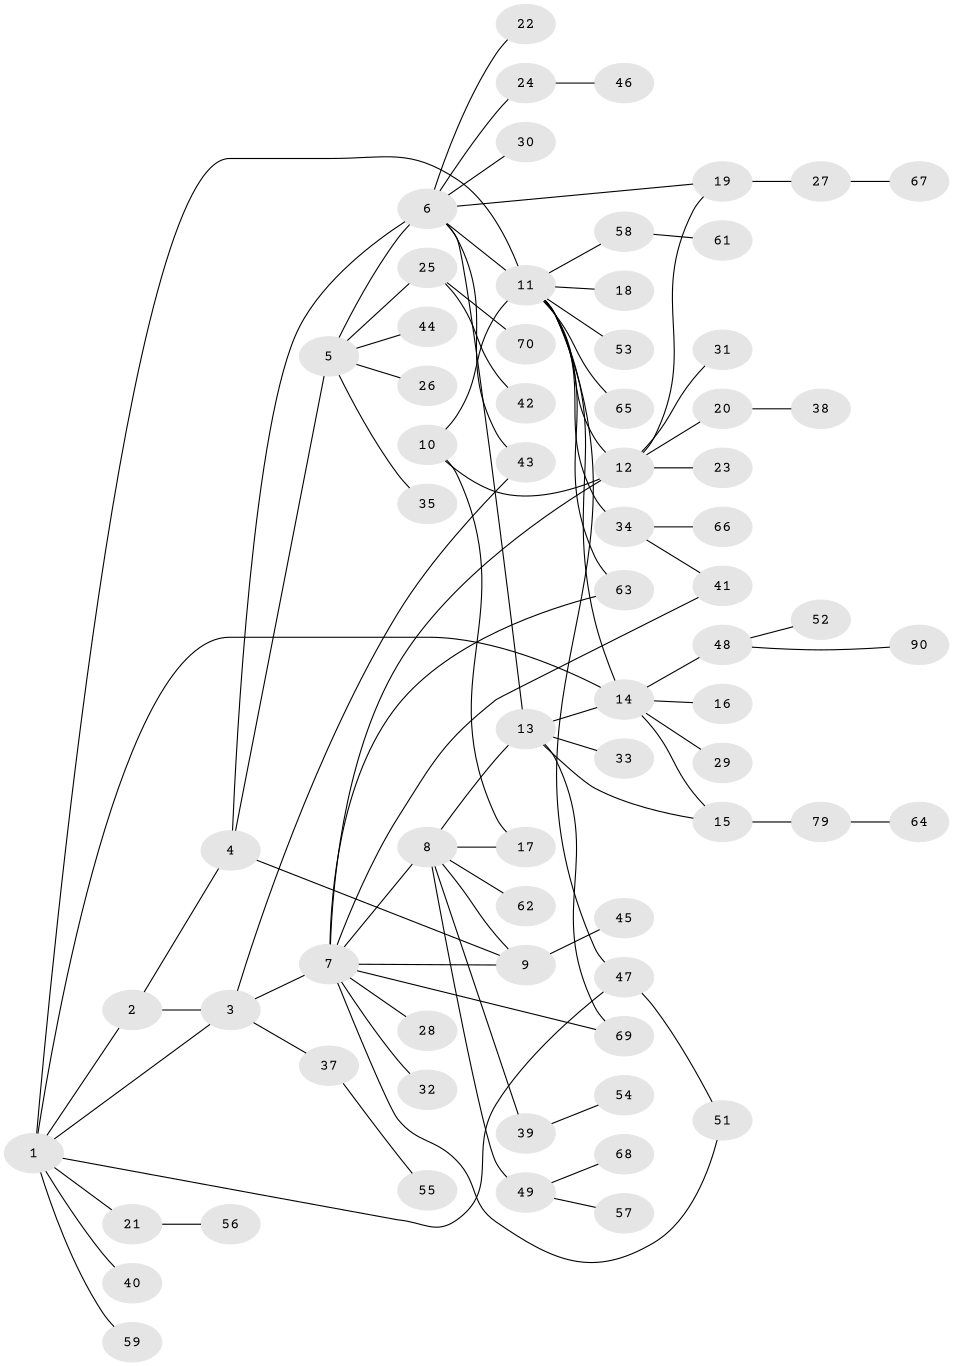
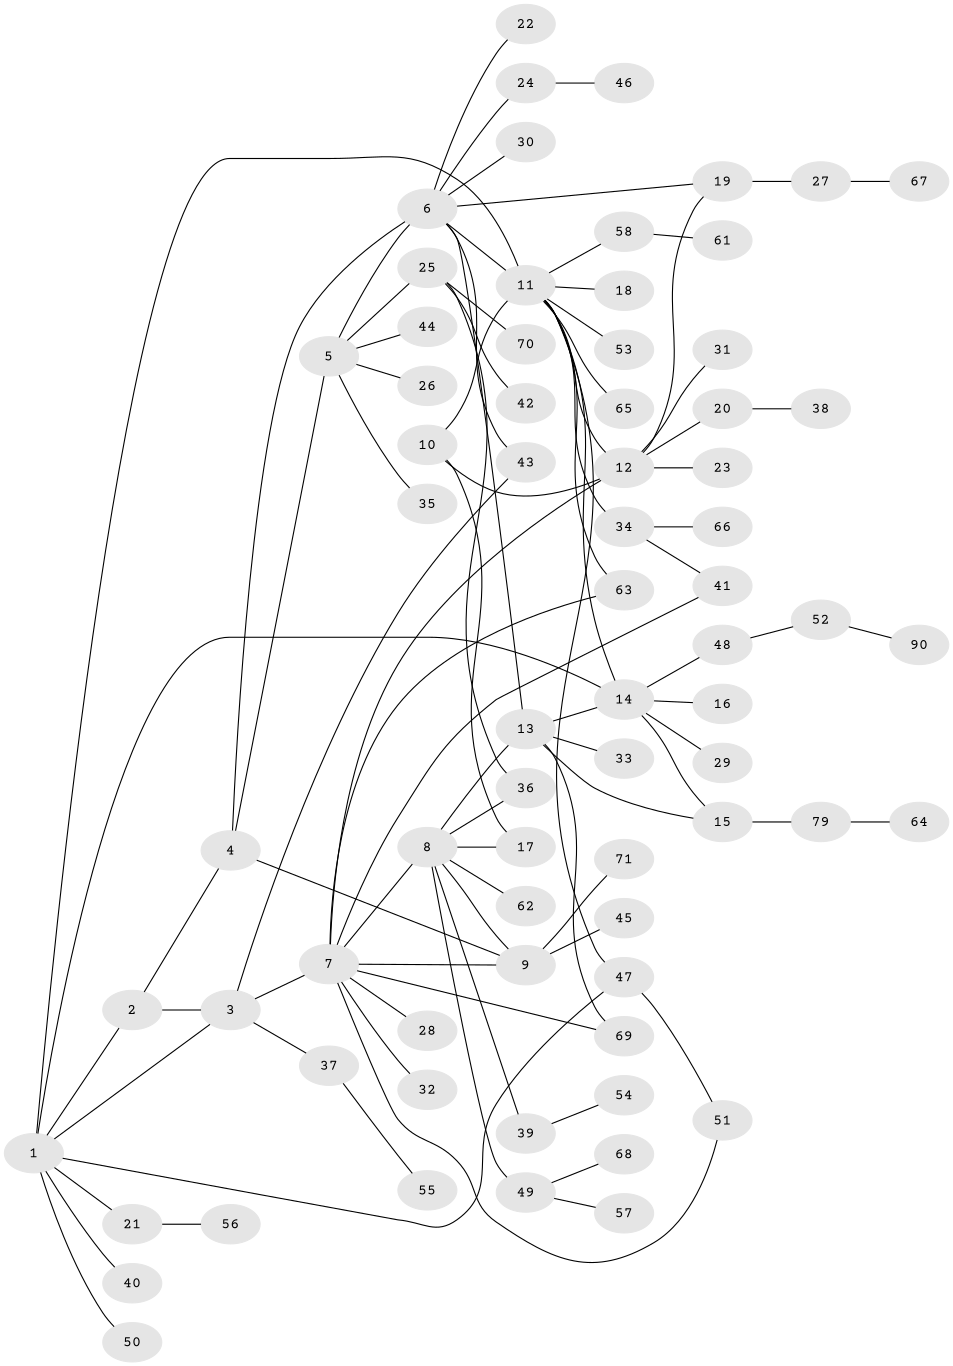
edge "48" -- "90": now "52" -- "90"
node "36": added
node "71": added
node "59": label "59" -> "50"
